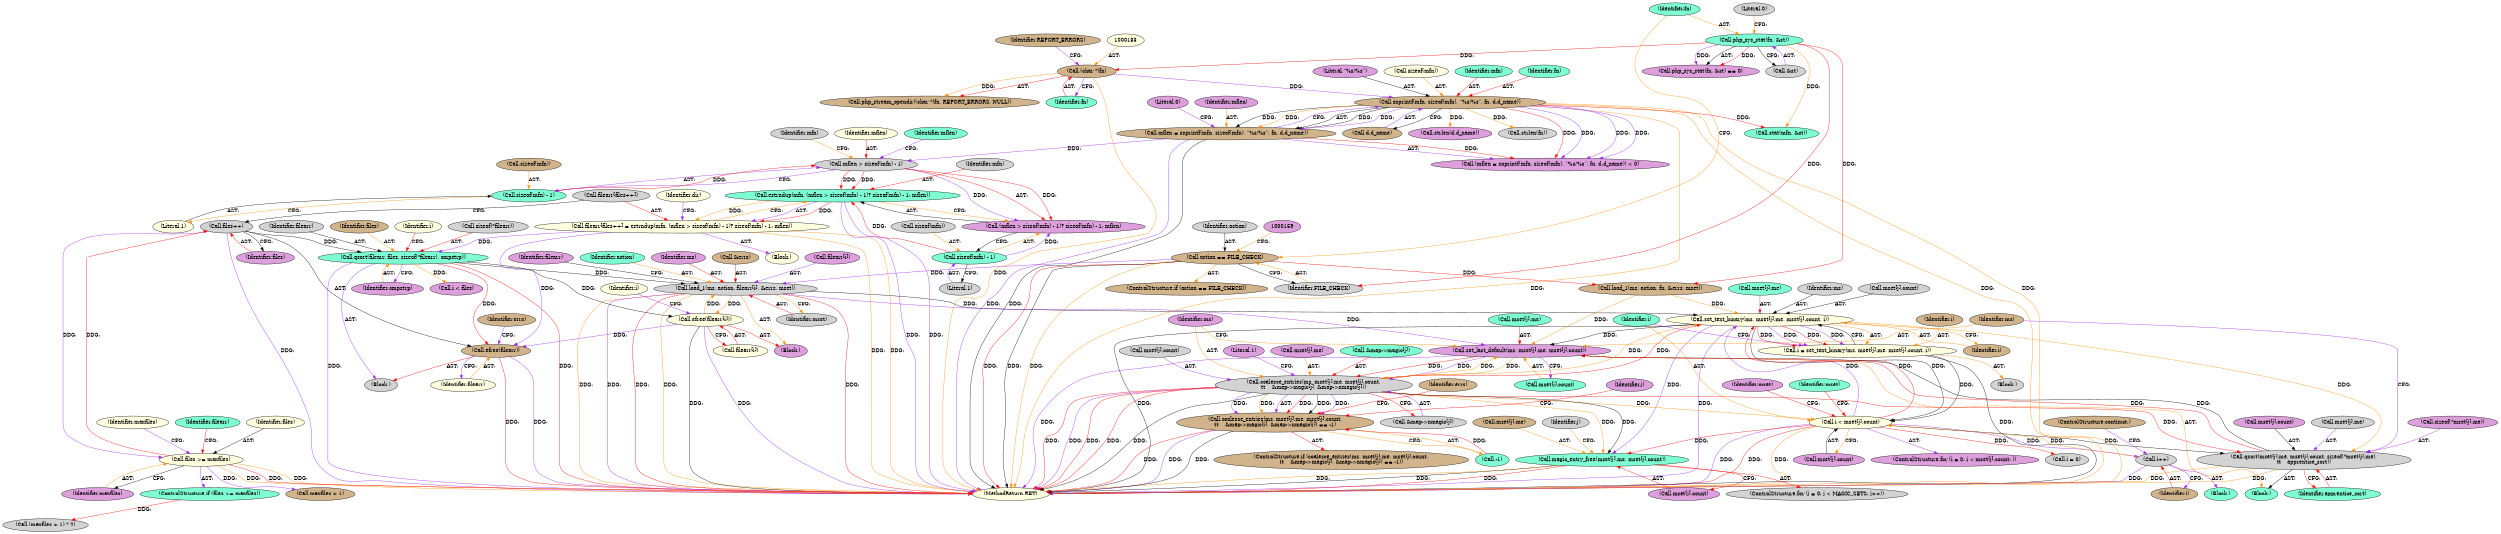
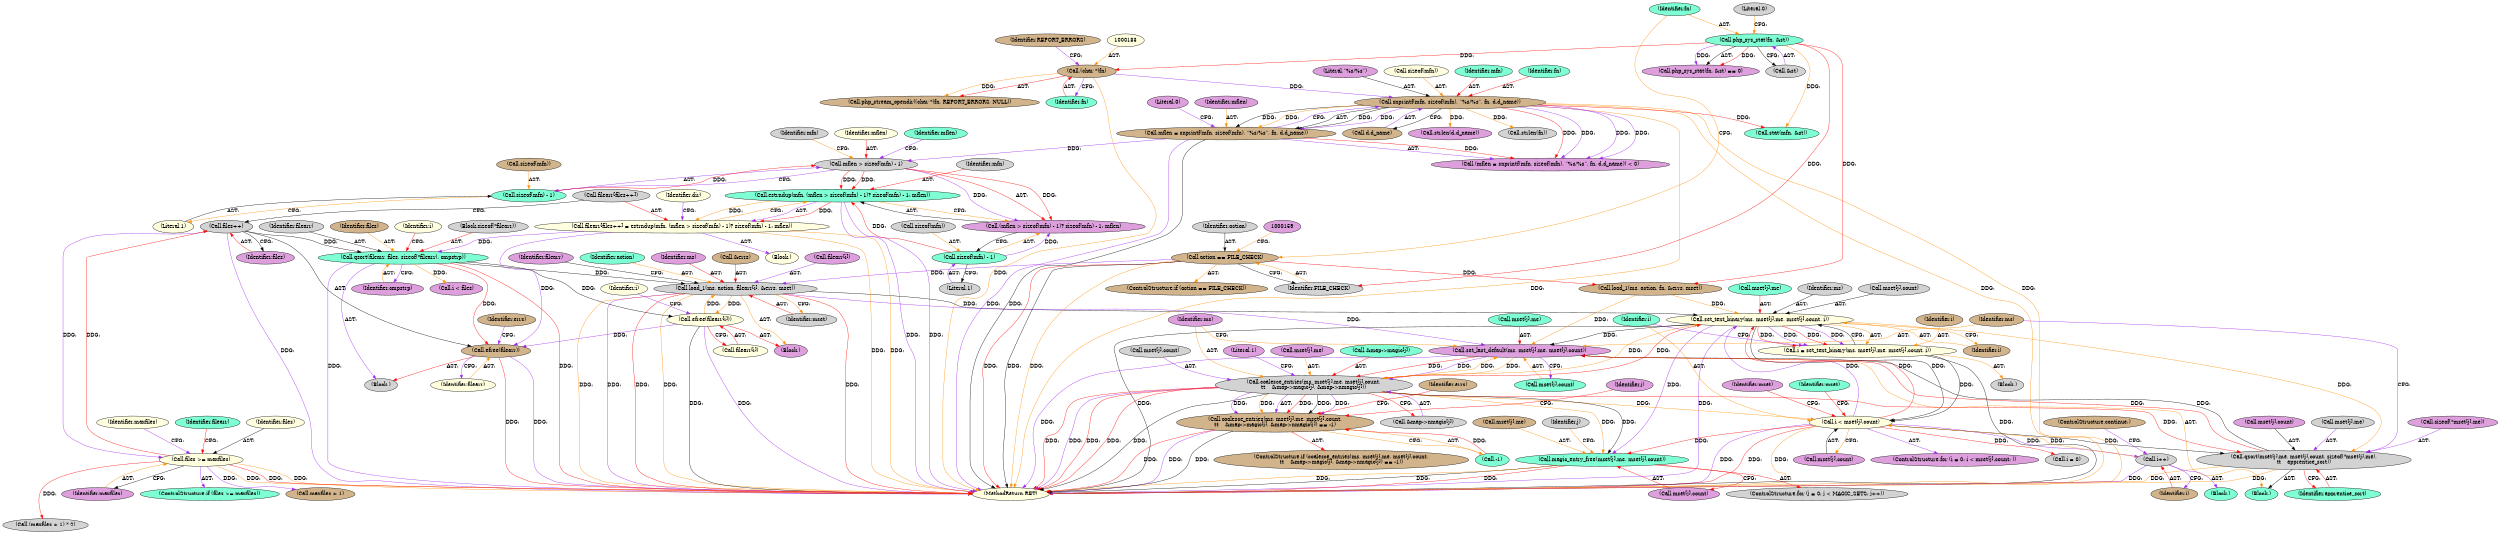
node "(Call,sizeof(*filearr))": label "(Call,sizeof(*filearr))" -> "(Block,sizeof(*filearr))"
edge "(ControlStructure,if (files >= maxfiles))" -> "(Call,(maxfiles + 1) * 2)": now "(Call,files >= maxfiles)" -> "(Call,(maxfiles + 1) * 2)"
